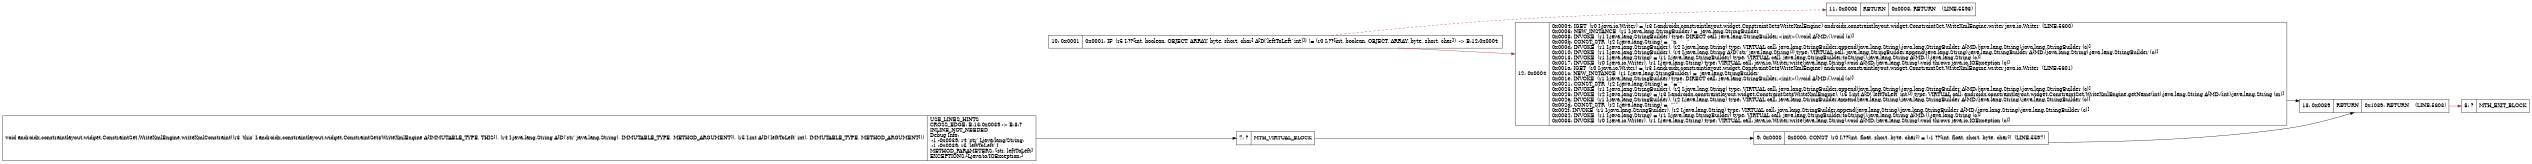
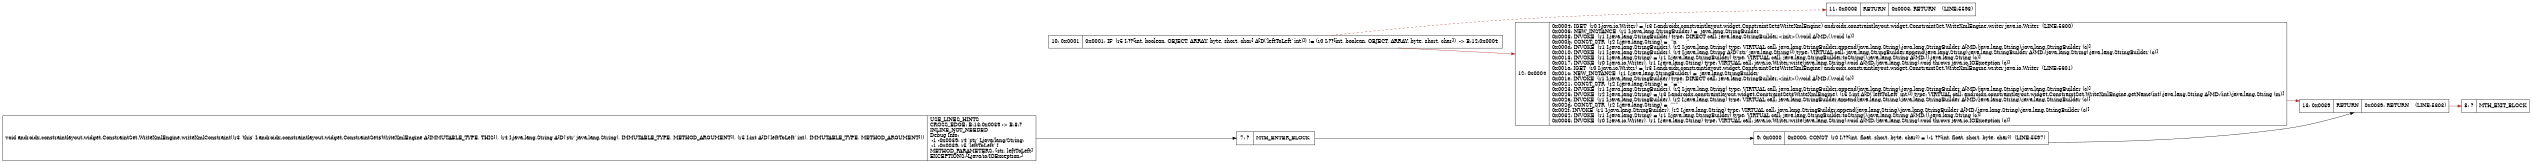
edge "12: 0x0004" -> "13: 0x0039": color black -> brown
node "13: 0x0039": text "0x1039: RETURN    (LINE:5603)" -> "0x0039: RETURN    (LINE:5603)"
node "7: ?": text "MTH_VIRTUAL_BLOCK" -> "MTH_ENTER_BLOCK"
